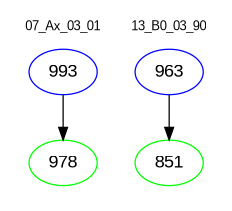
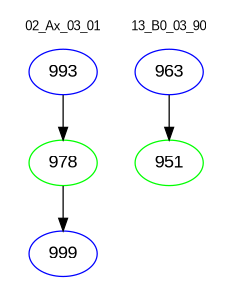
cluster "07_Ax_03_01": label "07_Ax_03_01" -> "02_Ax_03_01"
node "851": label "851" -> "951"
node "999": added
